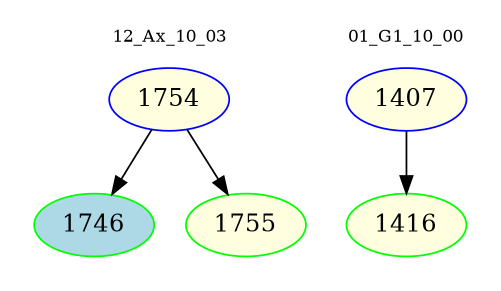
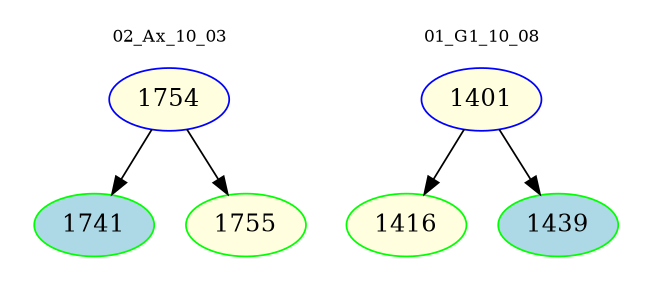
cluster "12_Ax_10_03": label "12_Ax_10_03" -> "02_Ax_10_03"
cluster "01_G1_10_00": label "01_G1_10_00" -> "01_G1_10_08"
node "1407": label "1407" -> "1401"
node "1746": label "1746" -> "1741"
node "1439": added
